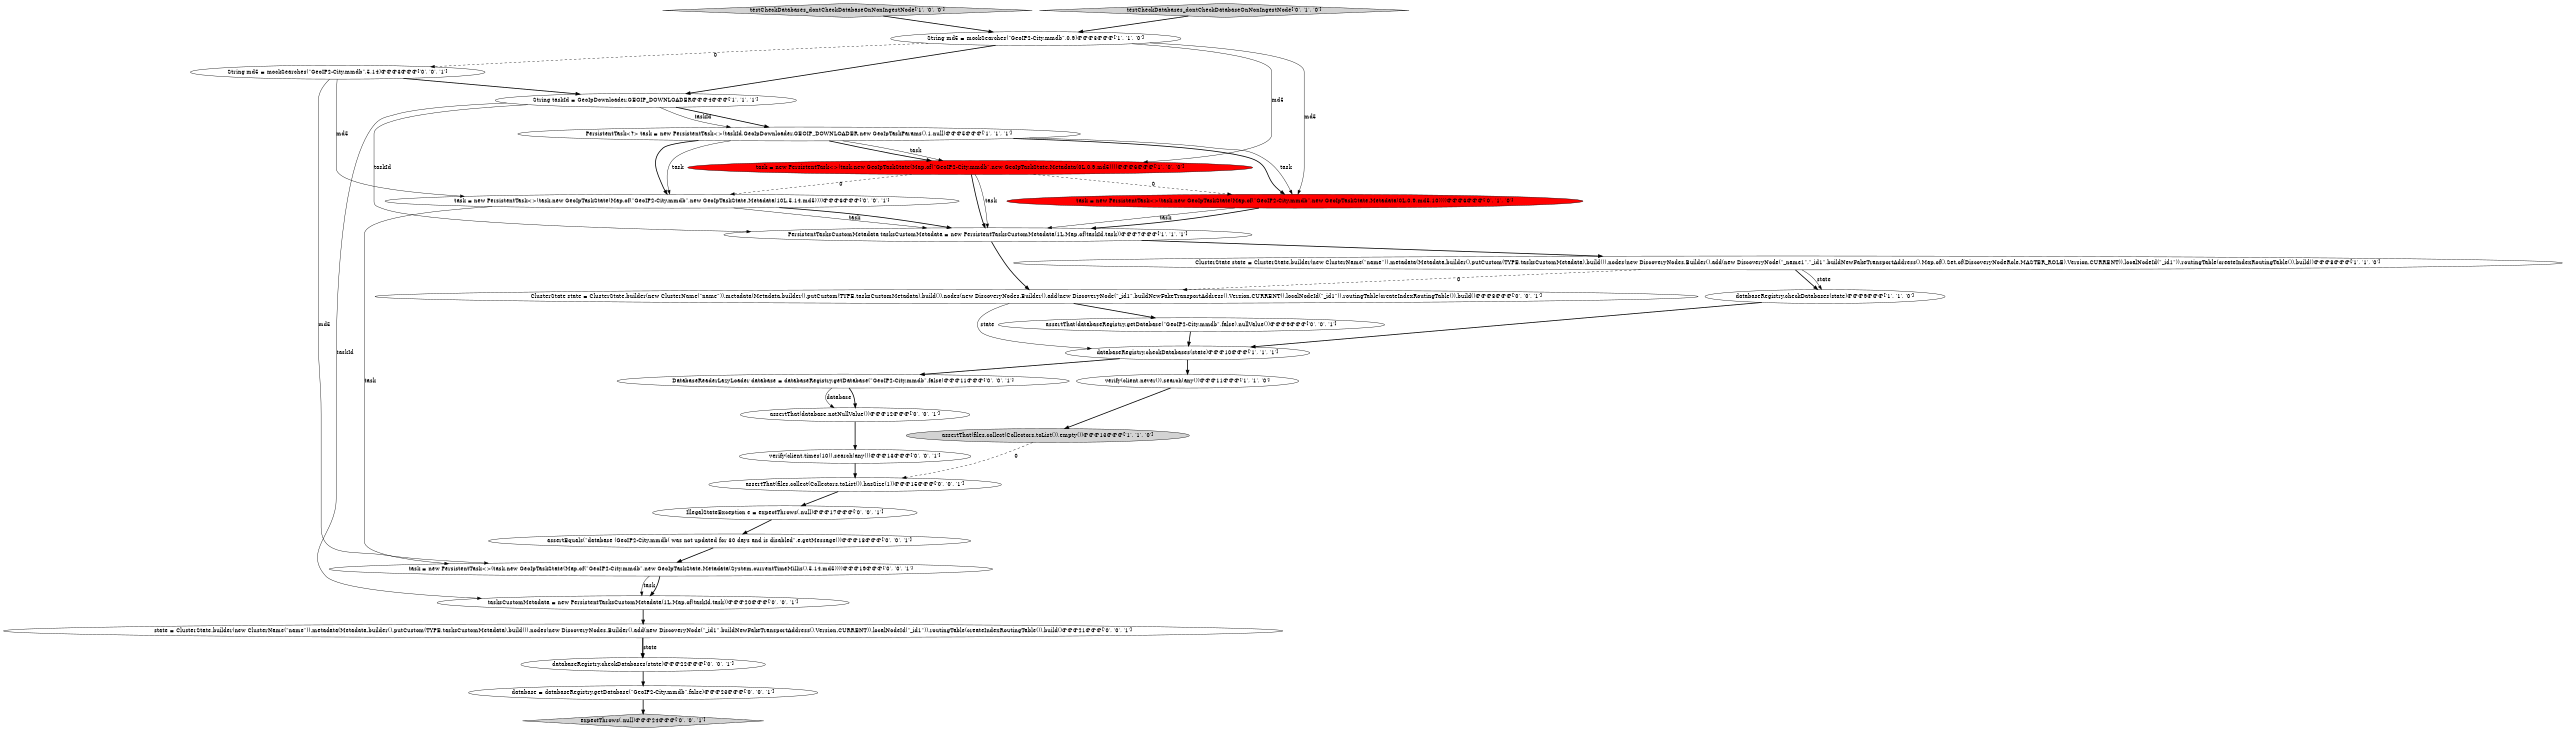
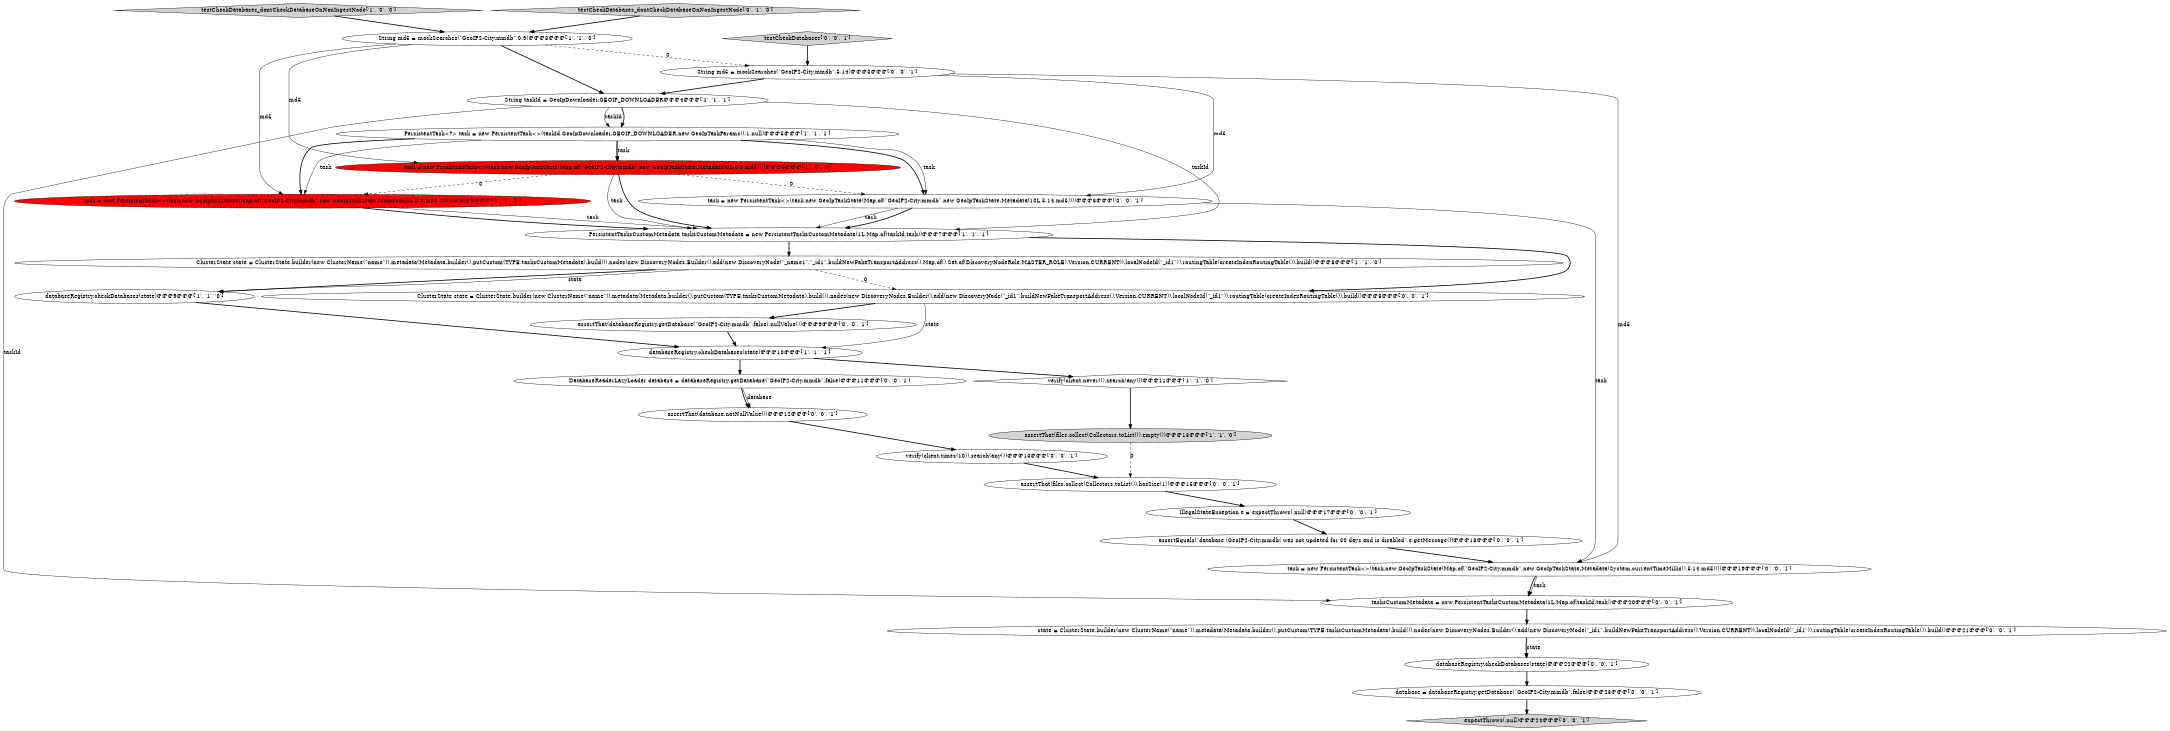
node "testCheckDatabases['0', '0', '1']": added
node "verify(client,never()).search(any())@@@11@@@['1', '1', '0']": shape ellipse -> diamond
